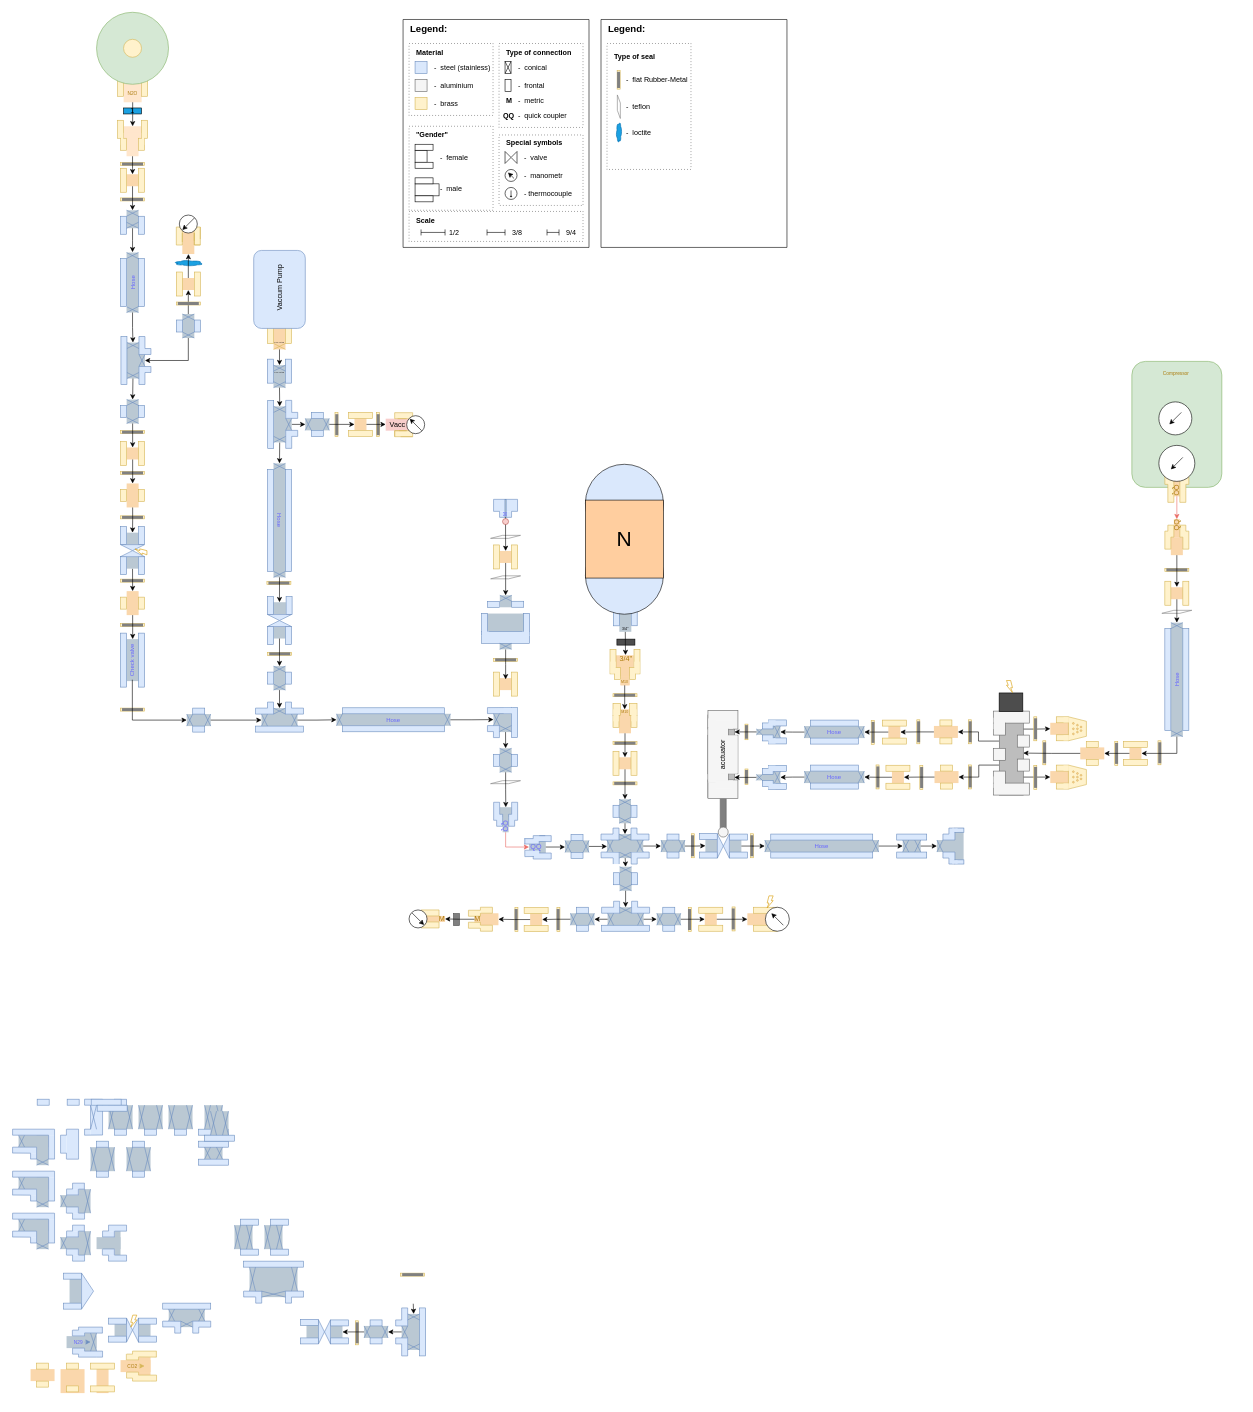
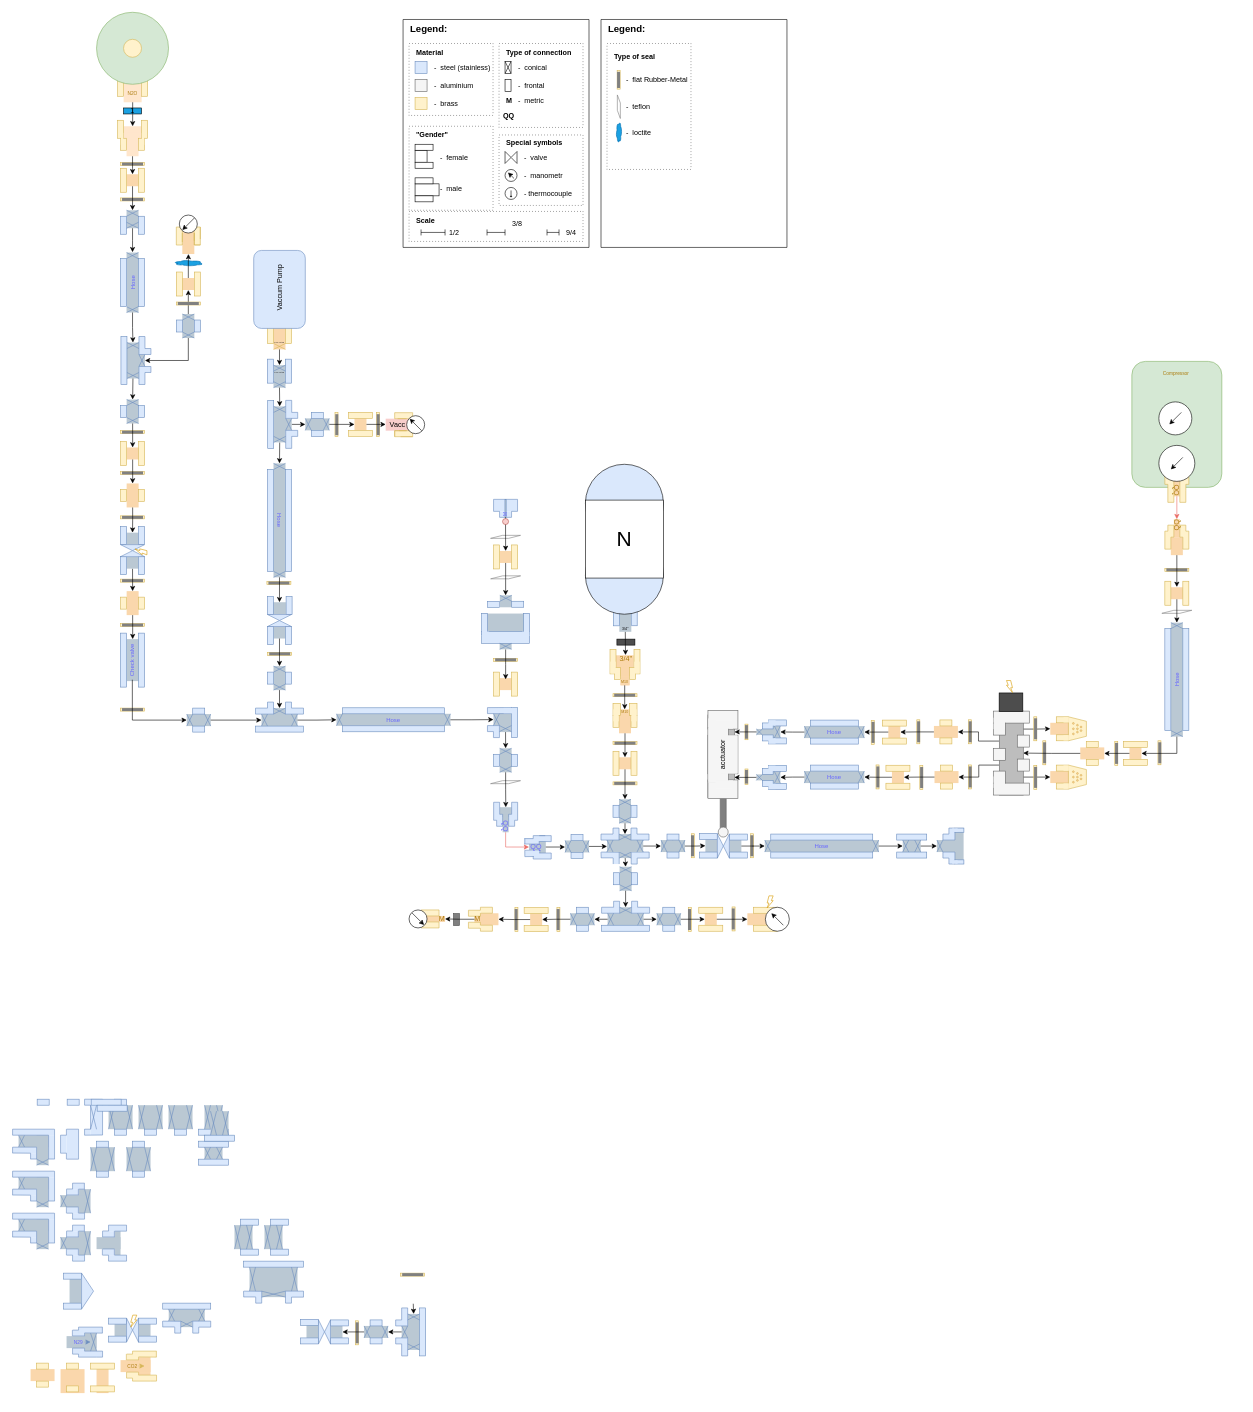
node "- quick coupler": removed
node "3/8": moved (517, 233) -> (517, 224)
node "N": fillcolor #ffce9f -> #ffffff
